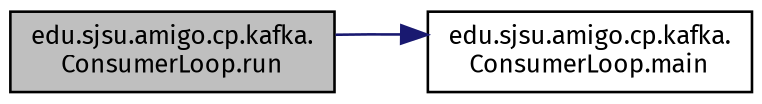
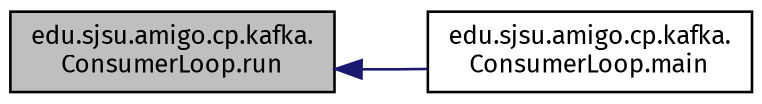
edge "edu.sjsu.amigo.cp.kafka. ConsumerLoop.run" -> "edu.sjsu.amigo.cp.kafka. ConsumerLoop.main": reversed
